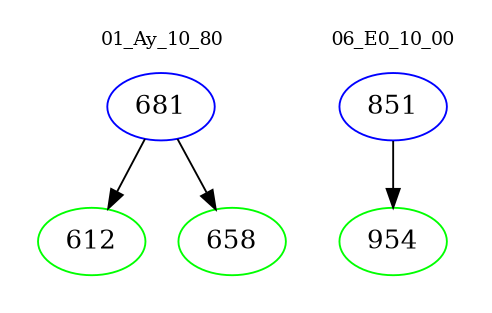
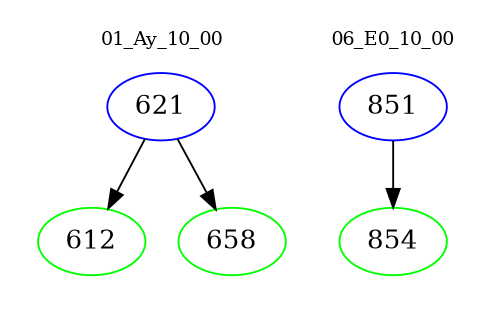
cluster "01_Ay_10_80": label "01_Ay_10_80" -> "01_Ay_10_00"
node "681": label "681" -> "621"
node "954": label "954" -> "854"
